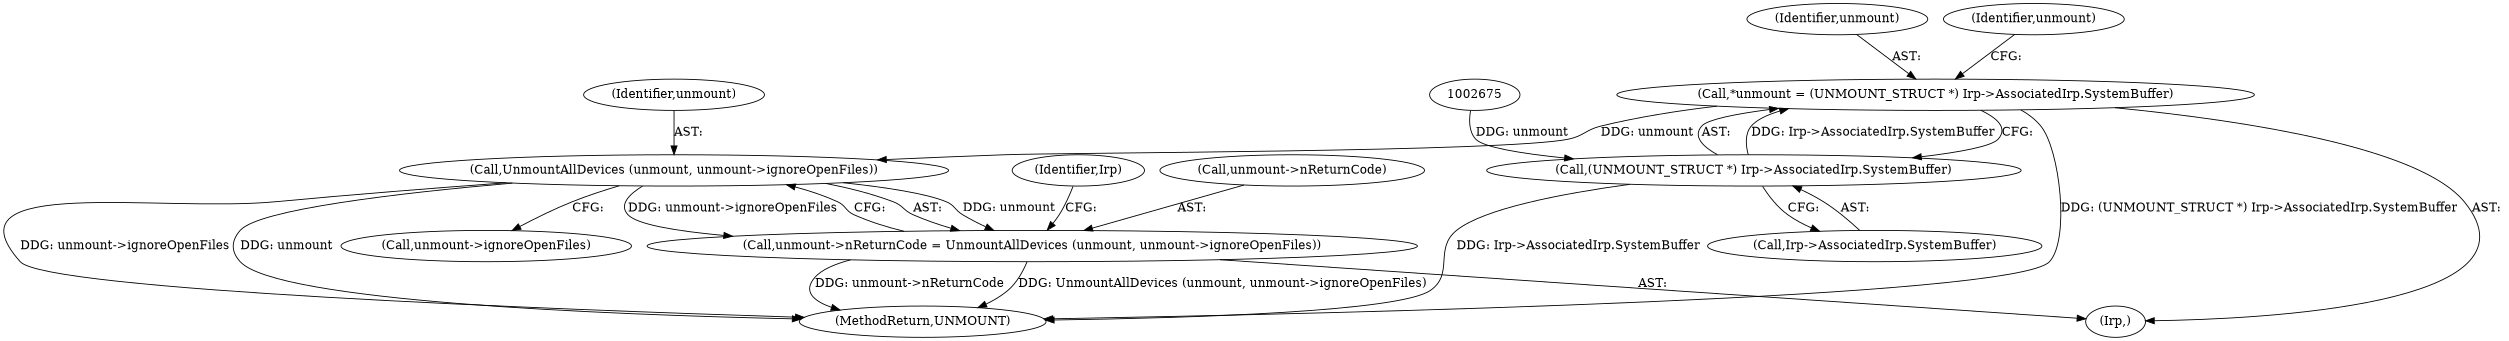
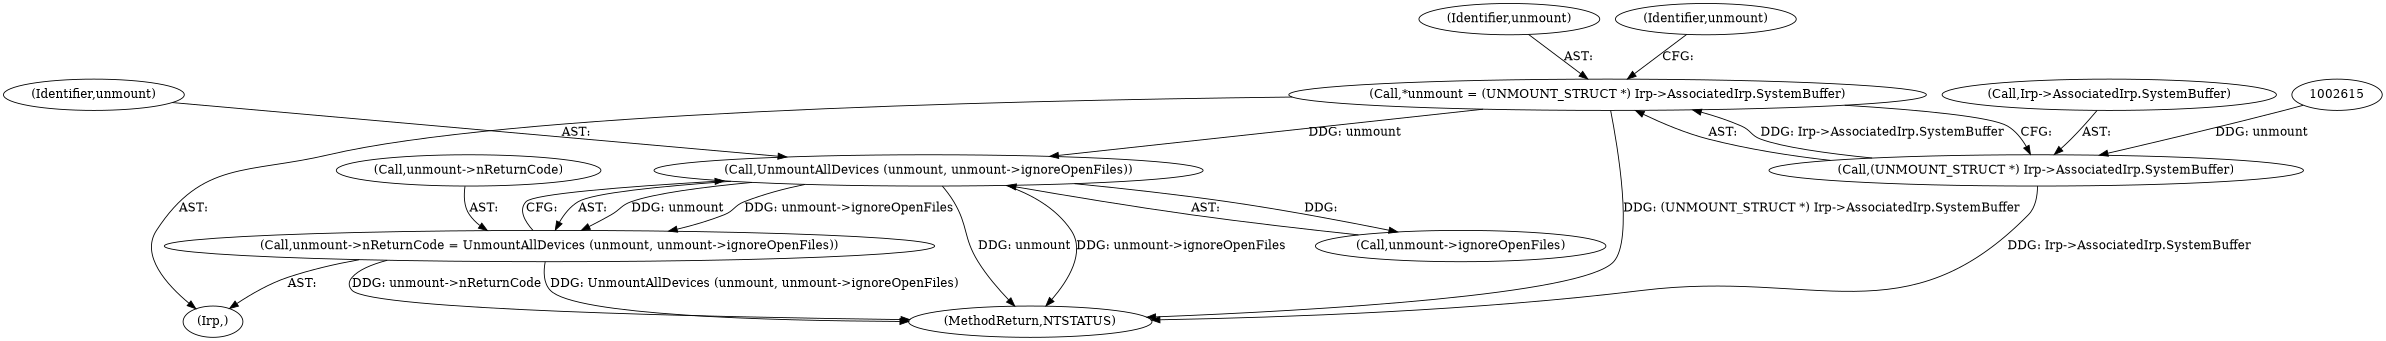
node "1002675": label "1002675" -> "1002615"
node "(Identifier,Irp)": removed
edge "(Call,UnmountAllDevices (unmount, unmount->ignoreOpenFiles))" -> "(Call,unmount->ignoreOpenFiles)": label "CFG: " -> "DDG: "
edge "(Call,(UNMOUNT_STRUCT *) Irp->AssociatedIrp.SystemBuffer)" -> "(Call,Irp->AssociatedIrp.SystemBuffer)": removed, label "CFG:"
edge "(Call,unmount->ignoreOpenFiles)" -> "(Call,UnmountAllDevices (unmount, unmount->ignoreOpenFiles))": added, label "AST:"
node "(MethodReturn,UNMOUNT)": label "(MethodReturn,UNMOUNT)" -> "(MethodReturn,NTSTATUS)"
